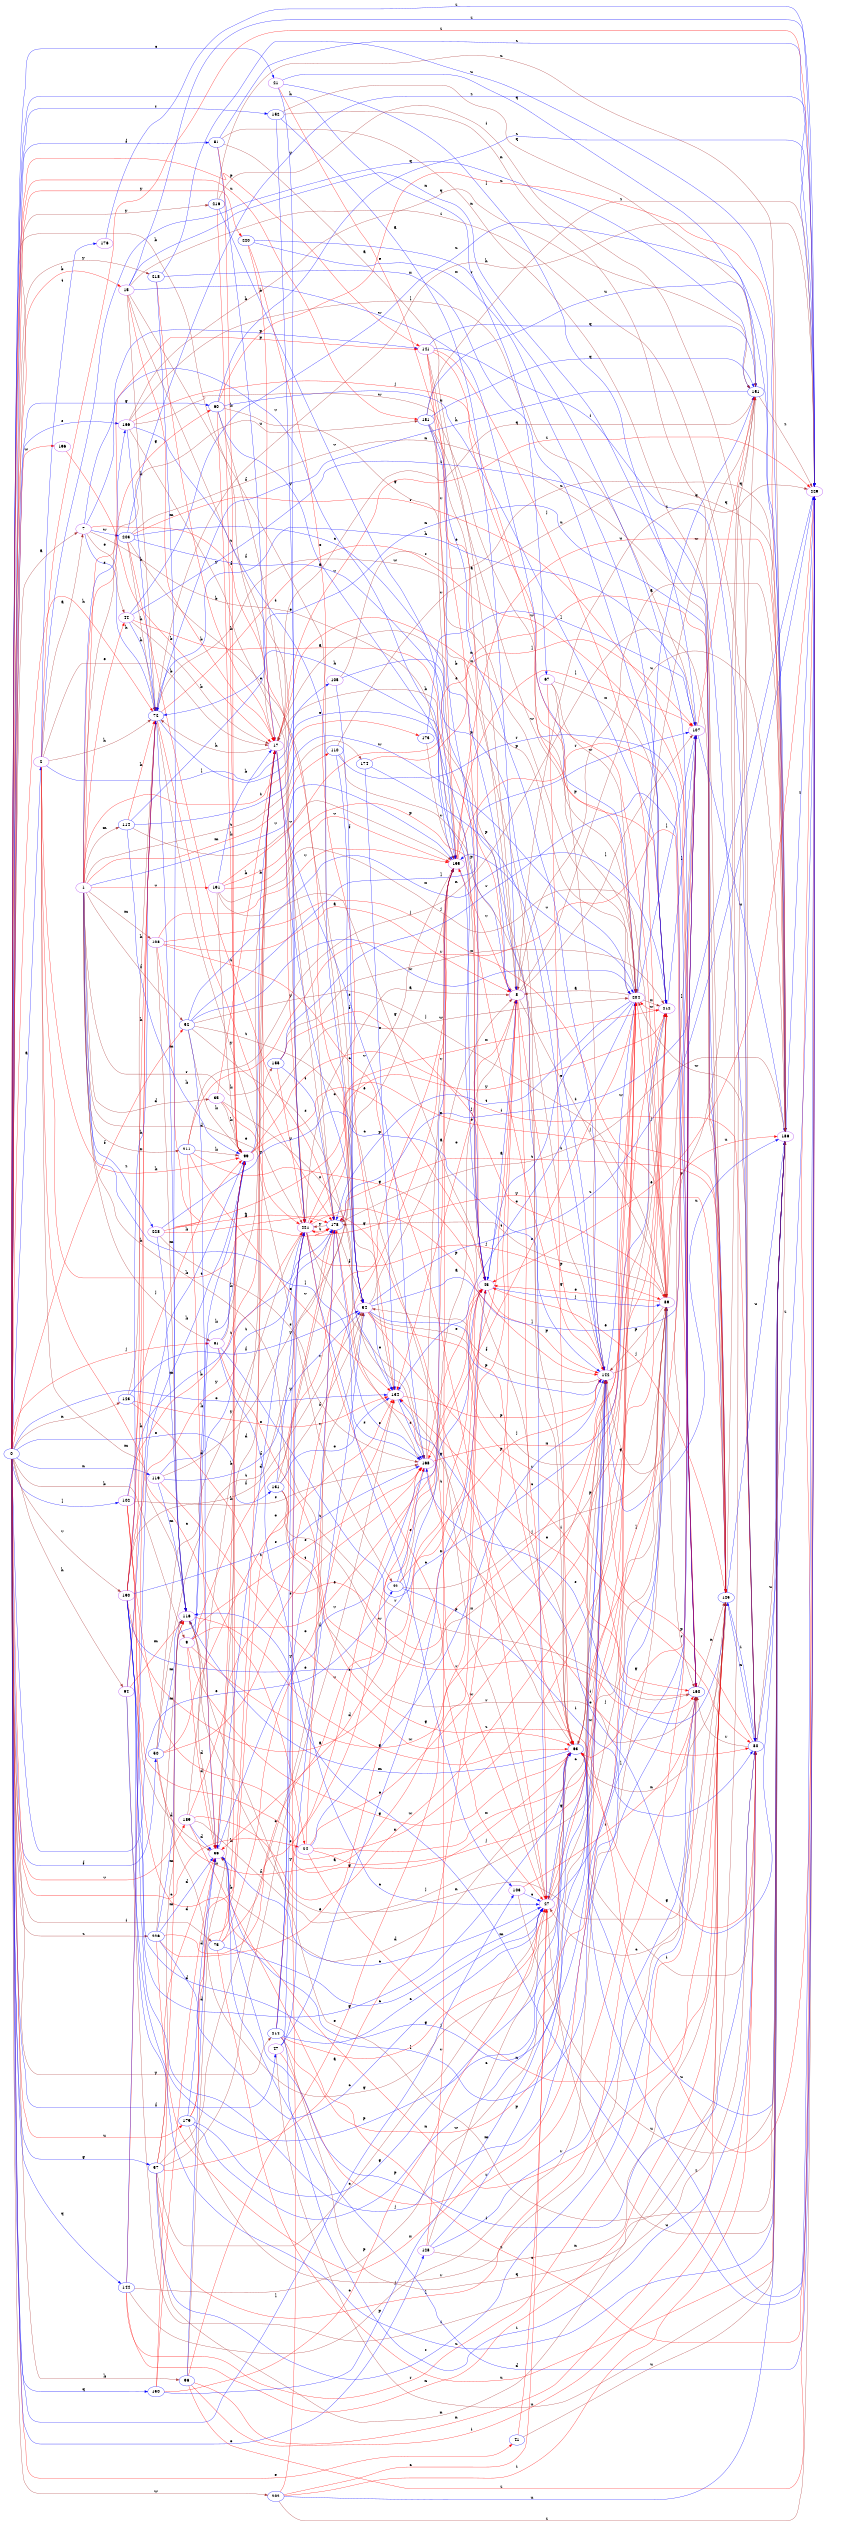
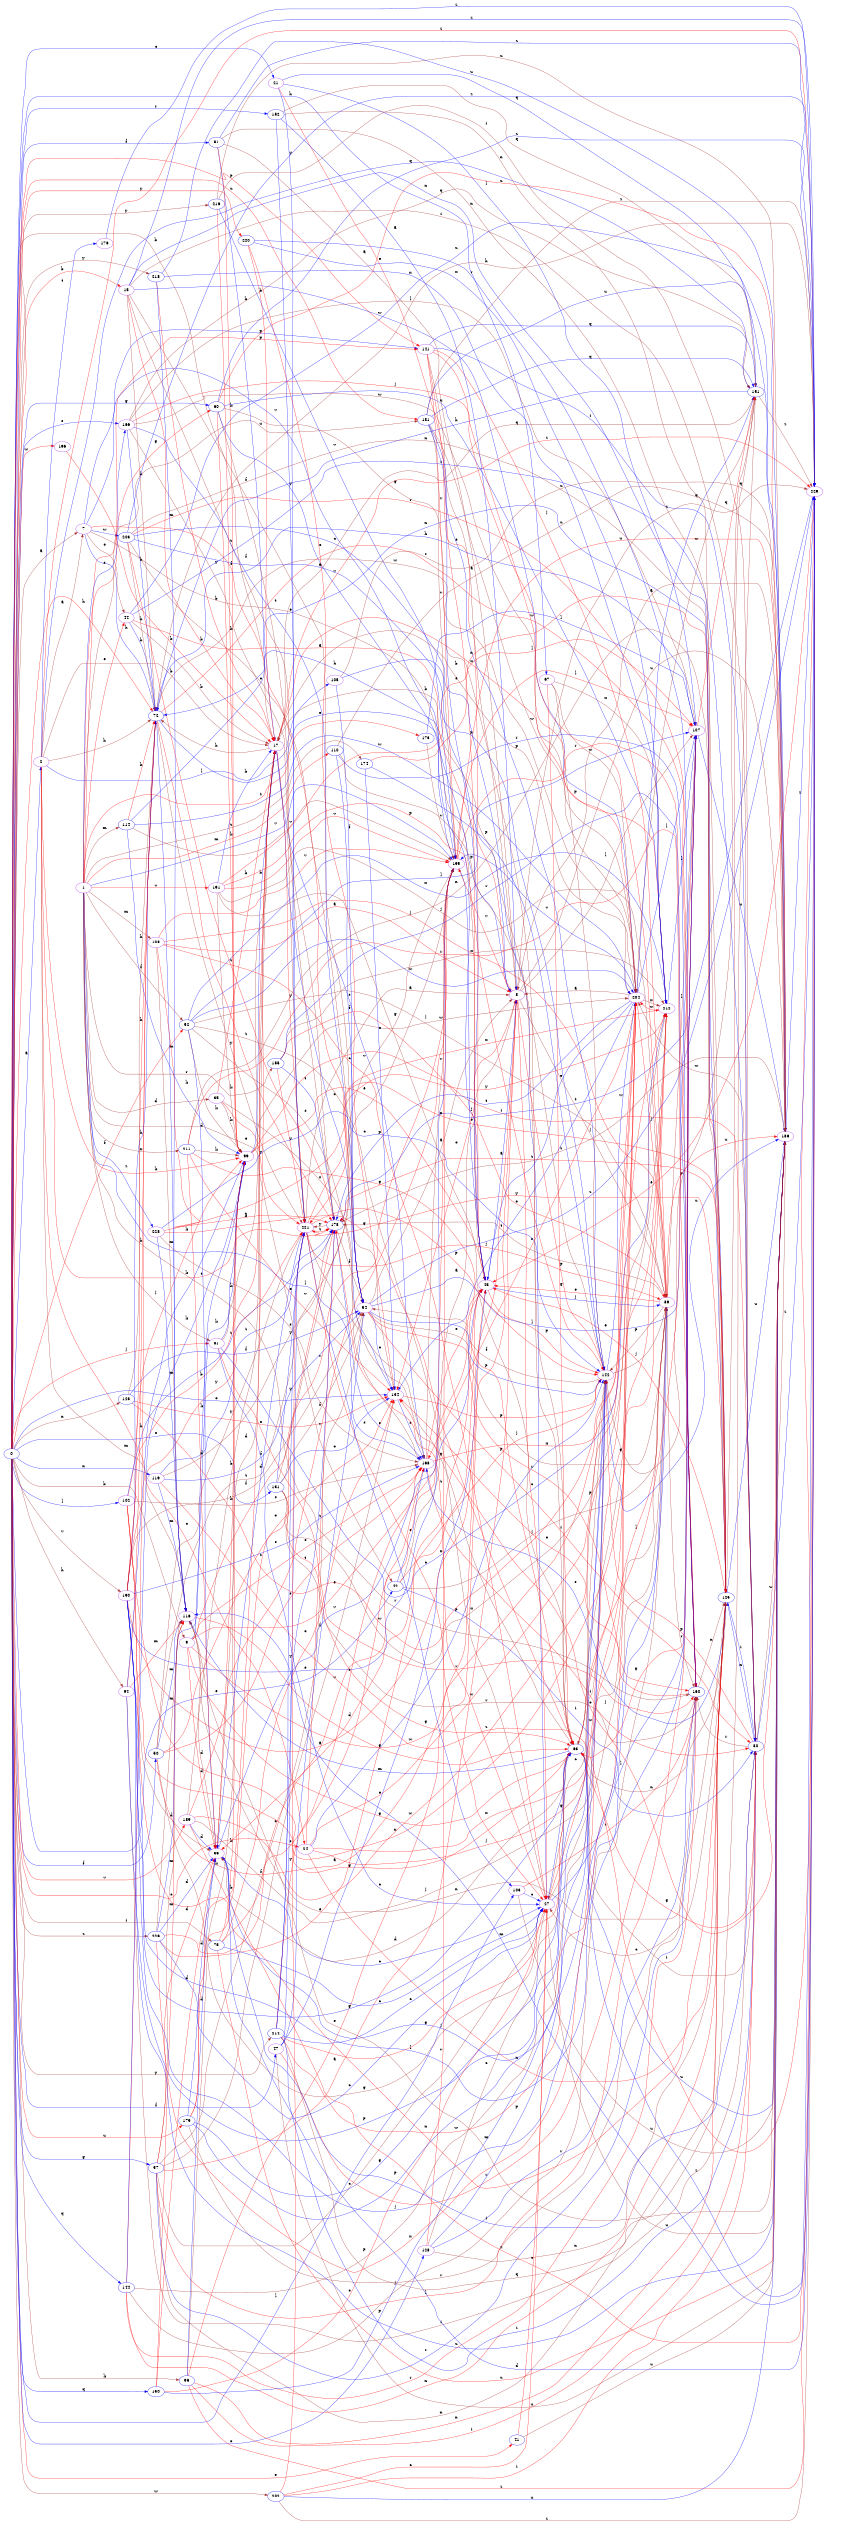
edge "186" -> "134": color blue -> red
